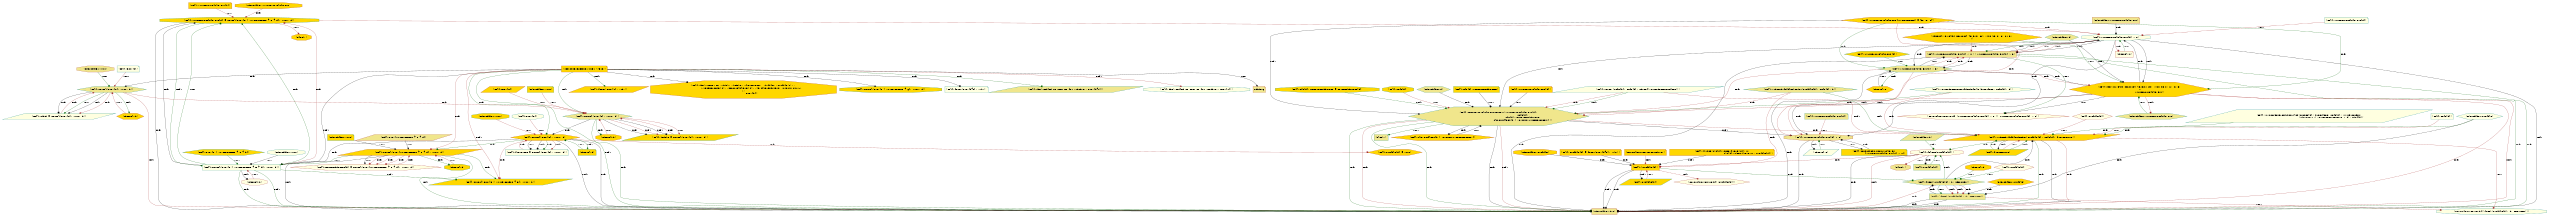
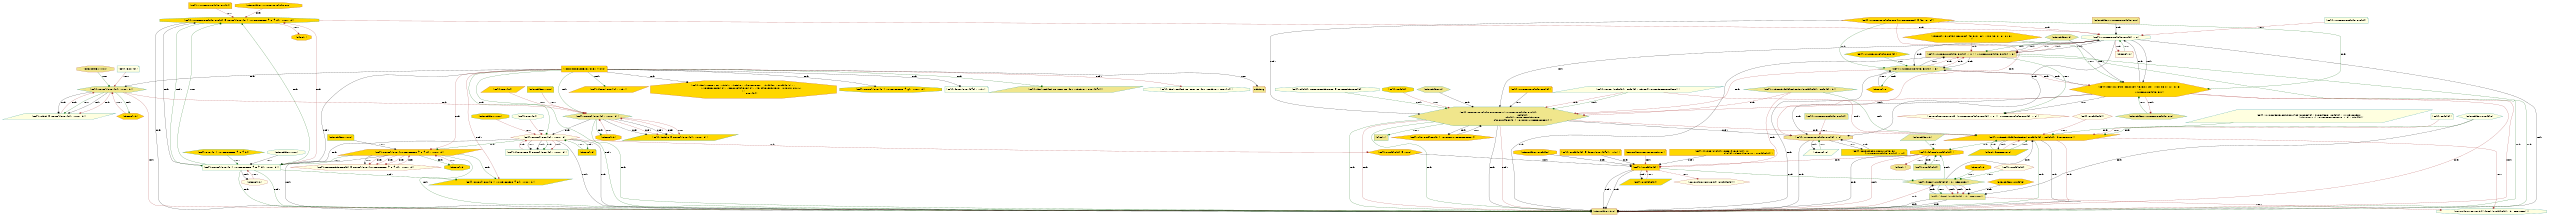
node "(MethodParameterIn,char **argv)": label "(MethodParameterIn,char **argv)" -> "(MethodParameterIn,char **pkt)"
node "(Call,cfg[i].rc_target_bitrate = target_bitrate[i])": fillcolor gold -> lightyellow
node "(Call,cfg[i].rc_target_bitrate)": removed
node "(Call,vpx_codec_enc_config_default(interface, &cfg[i], 0))": removed
edge "(Call,num_temporal_layers[i] > 3)" -> "(Call,num_temporal_layers[i] - 1)": removed, label "DDG:"
node "(Call,argv[NUM_ENCODERS + 5 + i])": removed
node "(Call,strtol(argv[3], NULL, 0))": fillcolor gold -> lightyellow
edge "(Call,strtol(argv[3], NULL, 0))" -> "(Call,strtol(argv[3 * NUM_ENCODERS + 5], NULL, 0))": removed, label "DDG:"
node "(Call,fclose(outfile[i]))": fillcolor lightyellow -> gold
node "(Call,frame_cnt-1)": label "(Call,frame_cnt-1)" -> "(Block,frame_cnt-1)"
edge "(Call,outfile[i] = NULL)" -> "(Call,!outfile[i])": added, label "DDG:"
edge "(Call,!outfile[i])" -> "(ControlStructure,if(!outfile[i]))": label "DDG: " -> "AST: "
